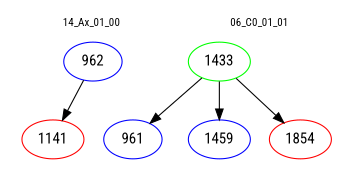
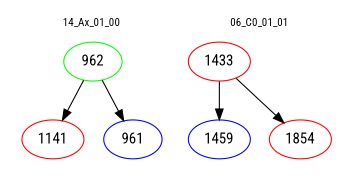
node "962": color blue -> green
node "1433": color green -> red
edge "1433" -> "961": now "962" -> "961"
